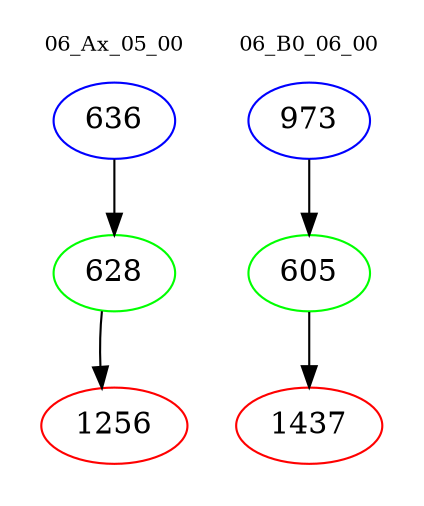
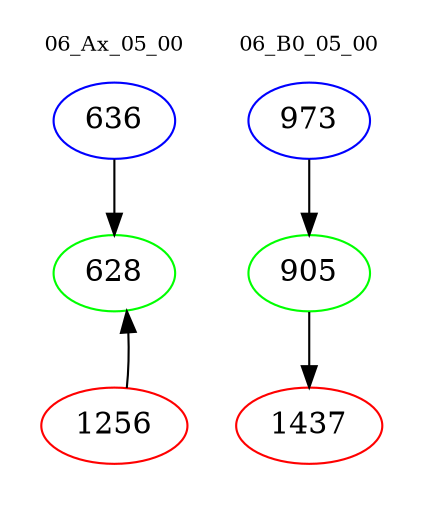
cluster "06_B0_06_00": label "06_B0_06_00" -> "06_B0_05_00"
node "605": label "605" -> "905"
edge "628" -> "1256": reversed
